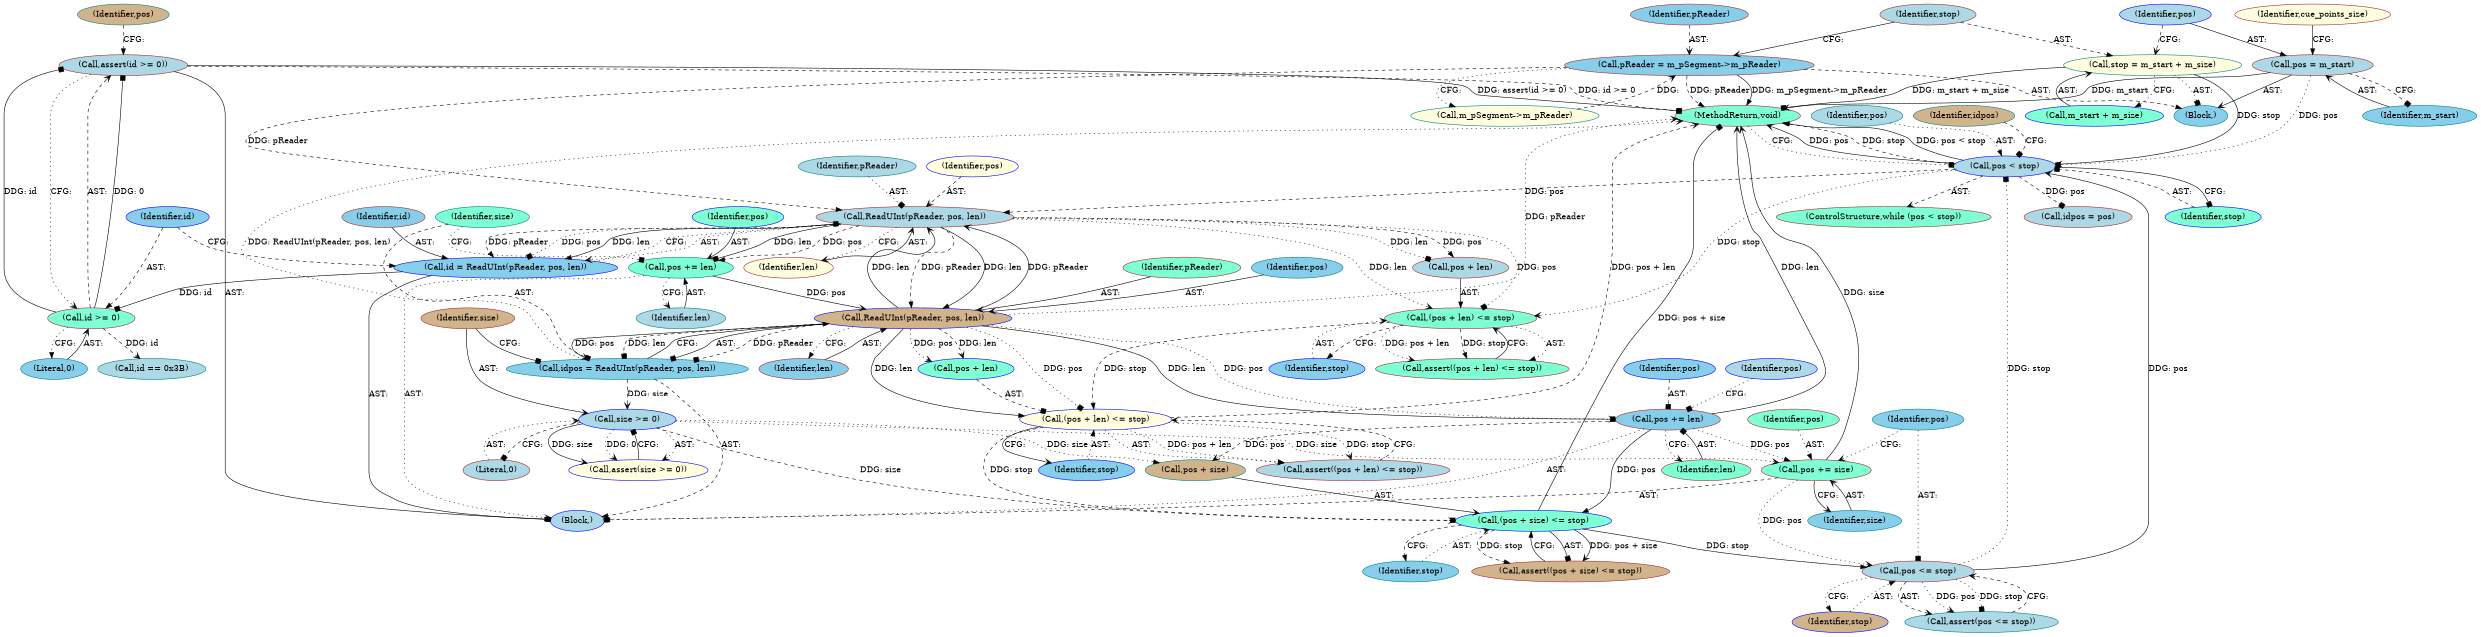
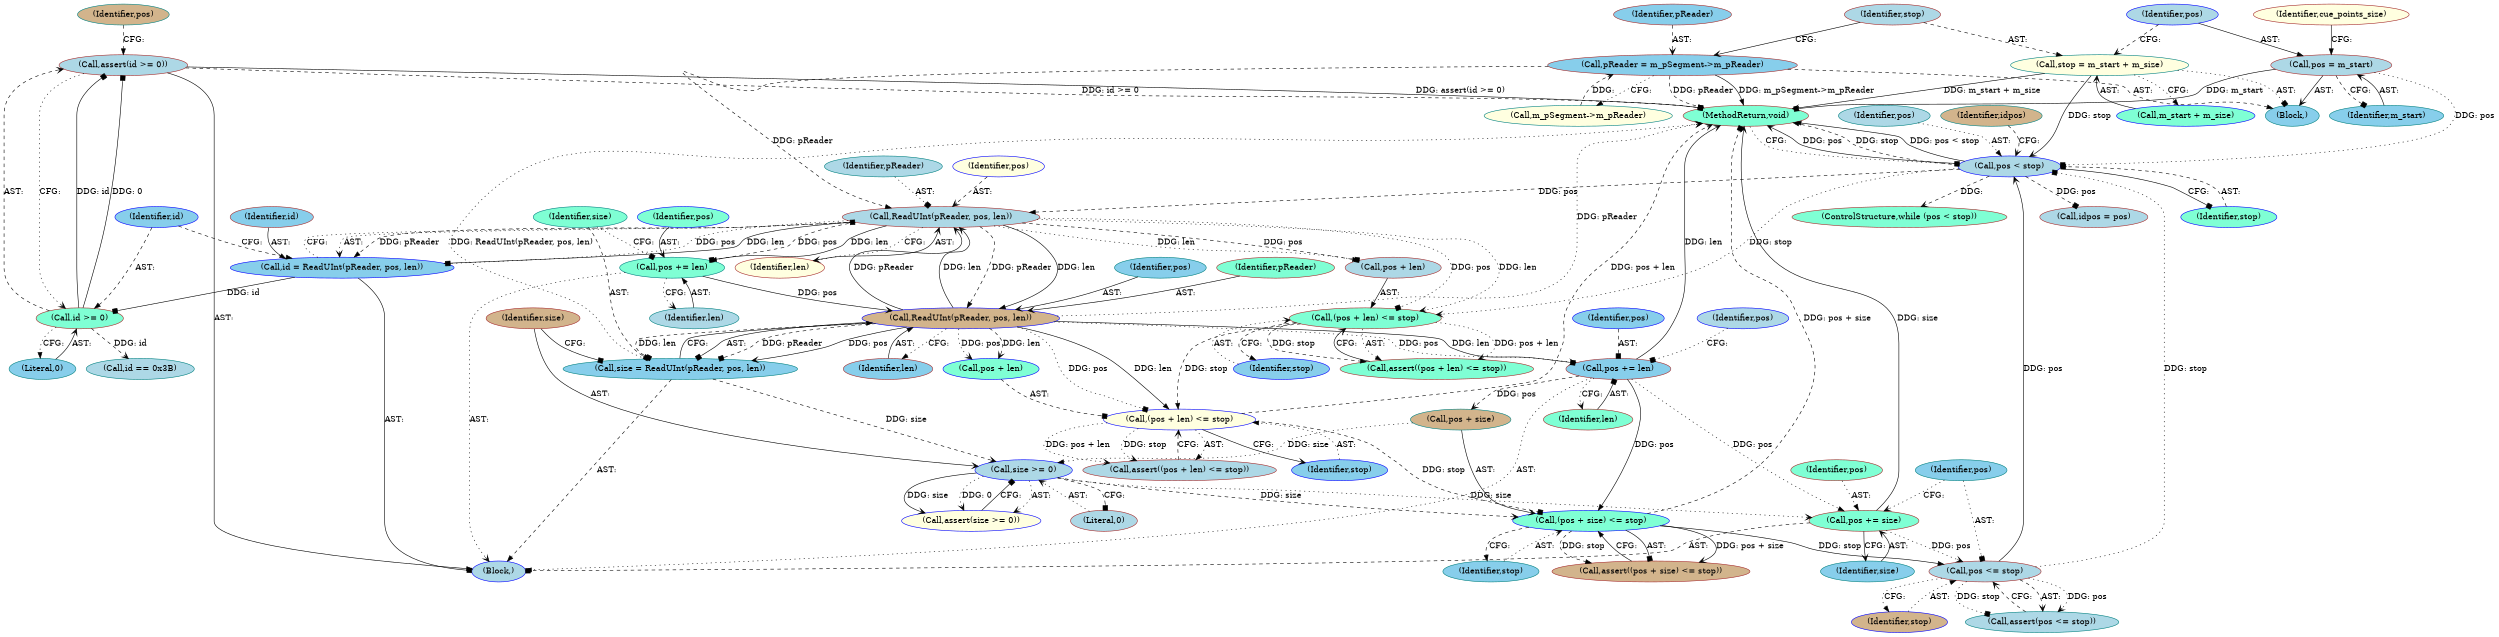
edge "(Identifier,idpos)" -> "(Call,pos < stop)": arrowhead box -> vee
edge "(Call,pos < stop)" -> "(ControlStructure,while (pos < stop))": label "AST: " -> "DDG: "
edge "(Call,(pos + size) <= stop)" -> "(MethodReturn,void)": style solid -> dashed
node "(Call,idpos = ReadUInt(pReader, pos, len))": label "(Call,idpos = ReadUInt(pReader, pos, len))" -> "(Call,size = ReadUInt(pReader, pos, len))"
edge "(Call,size >= 0)" -> "(Call,pos + size)": reversed
